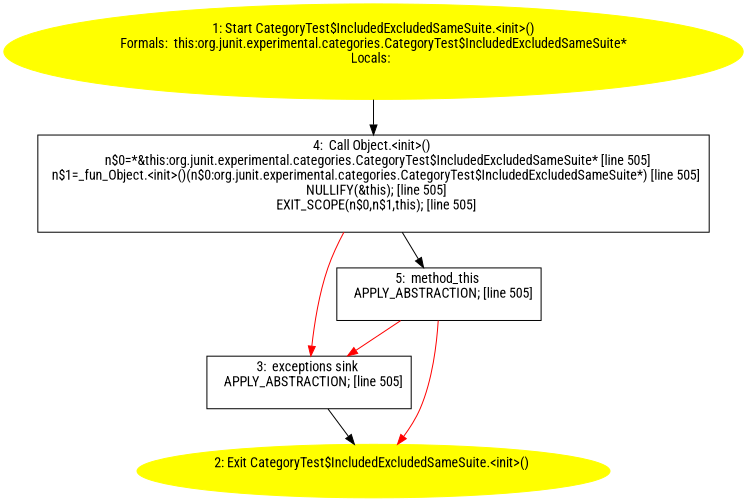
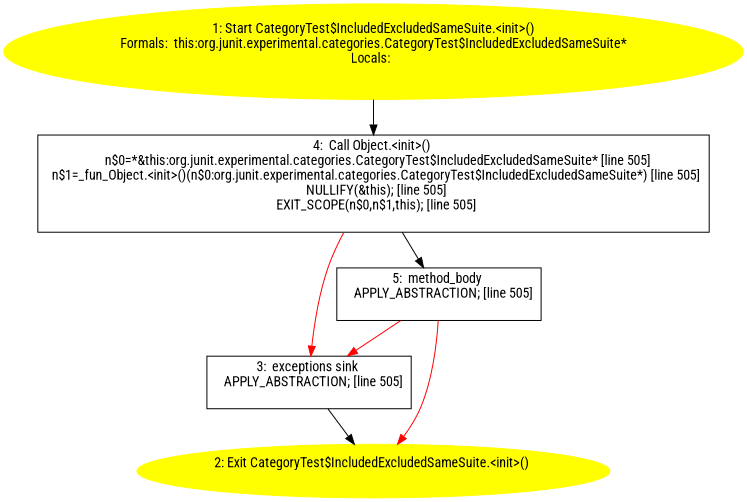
node "5:  method_this APPLY_ABSTRACTION; [line 505]": label "5:  method_this APPLY_ABSTRACTION; [line 505]" -> "5:  method_body APPLY_ABSTRACTION; [line 505]"
